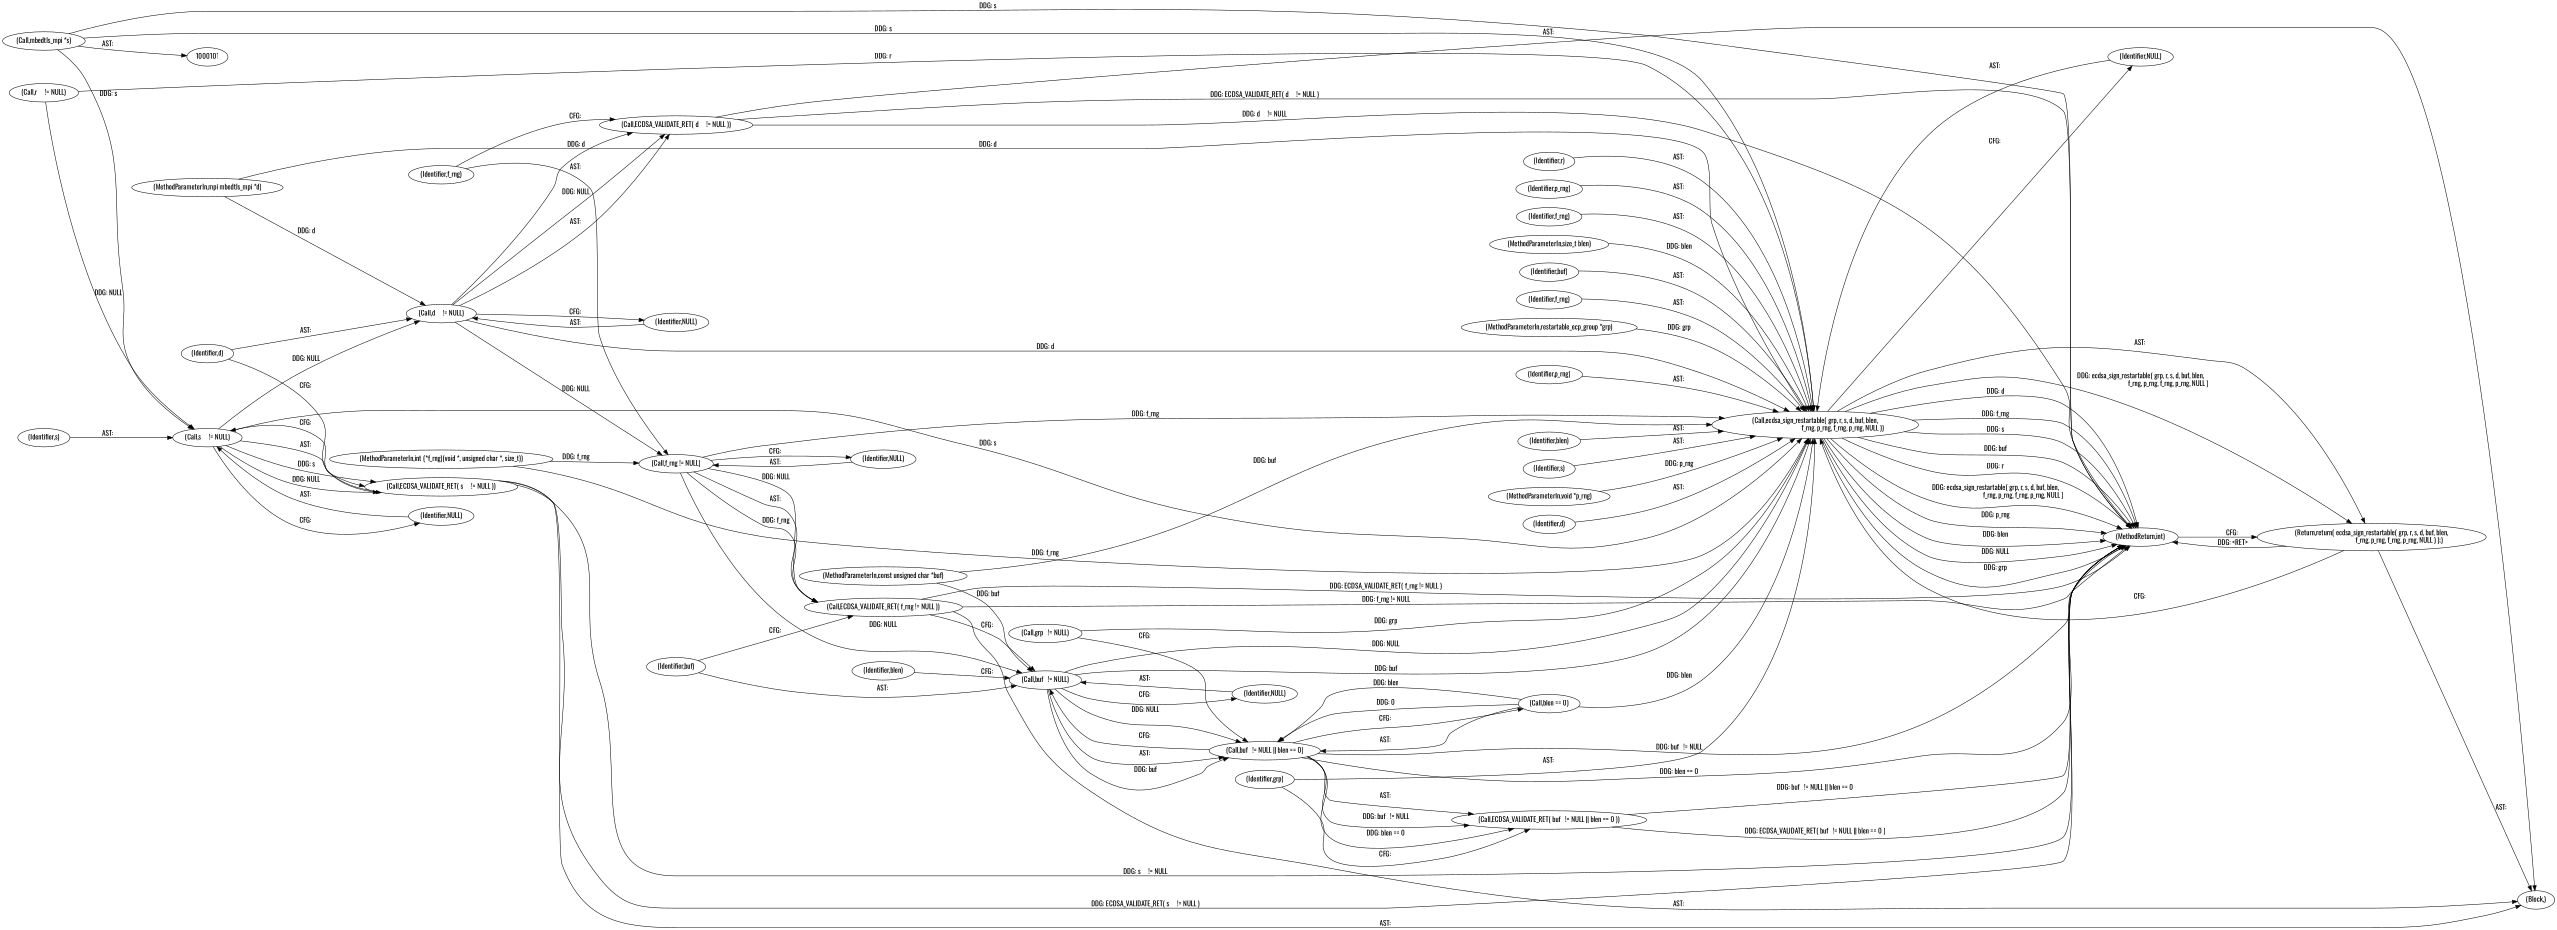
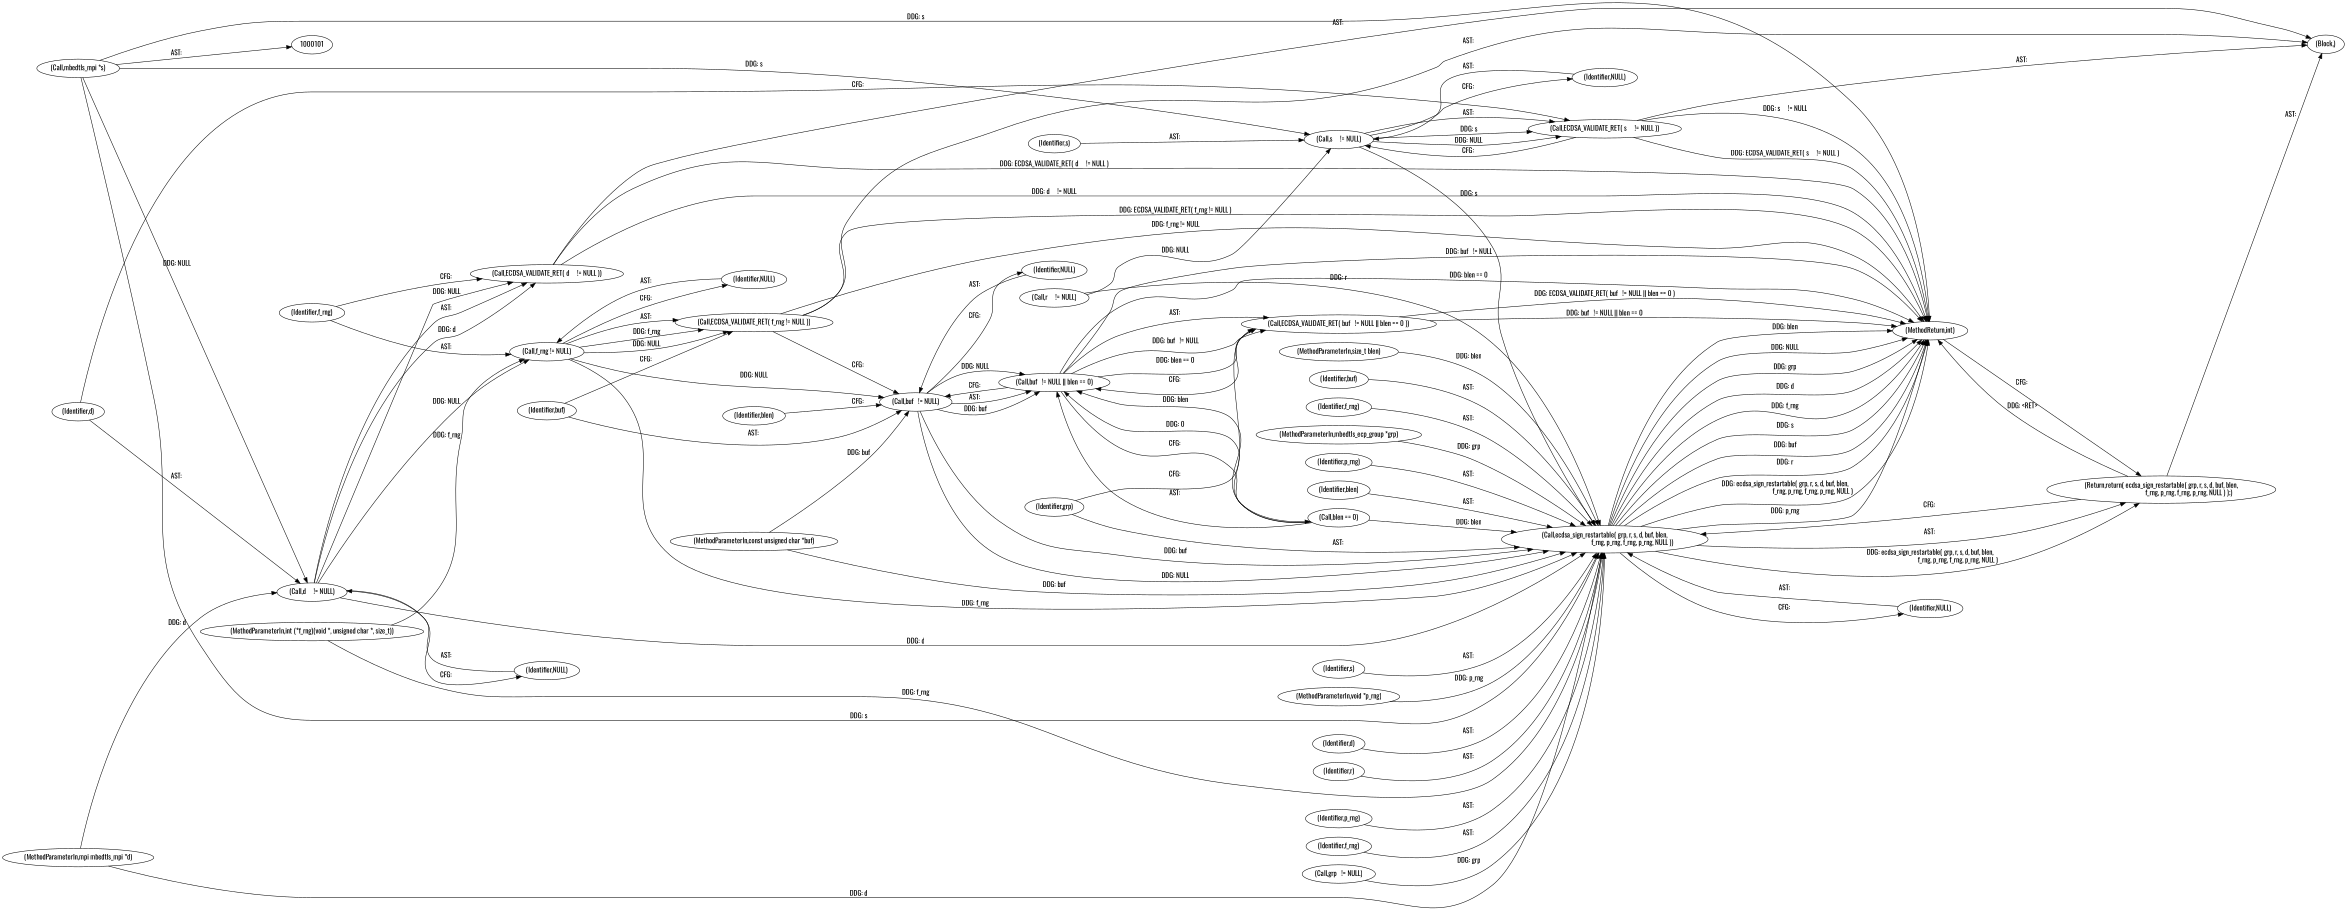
node "(MethodParameterIn,restartable_ecp_group *grp)": label "(MethodParameterIn,restartable_ecp_group *grp)" -> "(MethodParameterIn,mbedtls_ecp_group *grp)"
edge "(Call,s     != NULL)" -> "(Call,d     != NULL)": now "(Call,mbedtls_mpi *s)" -> "(Call,d     != NULL)"
edge "(Call,grp   != NULL)" -> "(Call,buf   != NULL || blen == 0)": now "(Call,ECDSA_VALIDATE_RET( buf   != NULL || blen == 0 ))" -> "(Call,buf   != NULL || blen == 0)"
